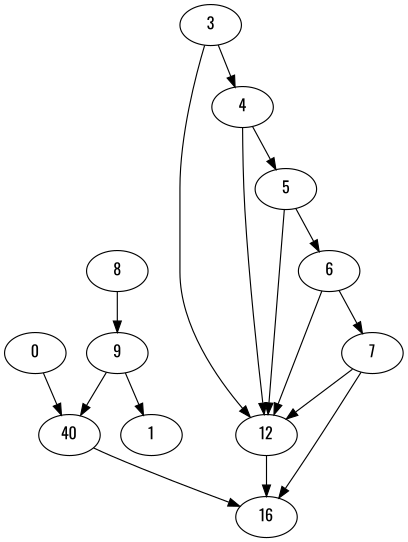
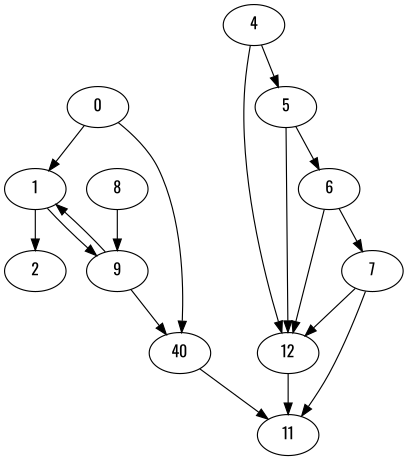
node "3": removed
edge "0" -> "1": added
edge "1" -> "9": added
node "2": added
node "16": label "16" -> "11"
